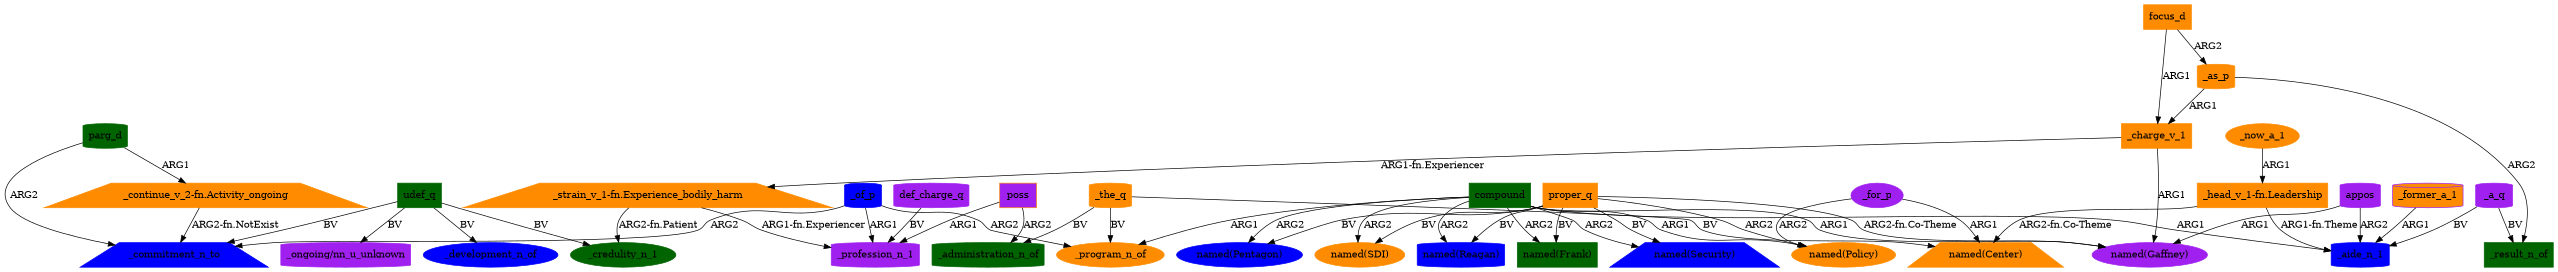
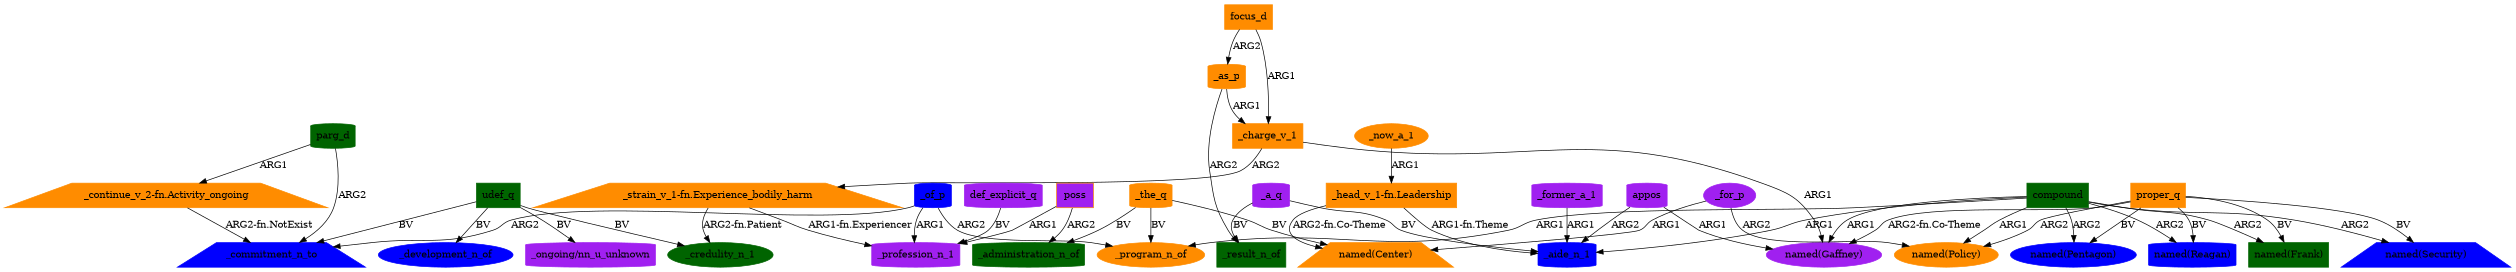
edge "_charge_v_1" -> "_strain_v_1-fn.Experience_bodily_harm": label "ARG1-fn.Experiencer" -> "ARG2"
node "def_charge_q": label "def_charge_q" -> "def_explicit_q"
node "_former_a_1": fillcolor darkorange -> purple
node "named(SDI)": removed
